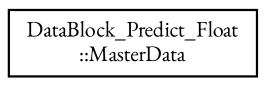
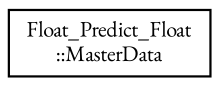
node "DataBlock_Predict_Float ::MasterData": label "DataBlock_Predict_Float ::MasterData" -> "Float_Predict_Float ::MasterData"
